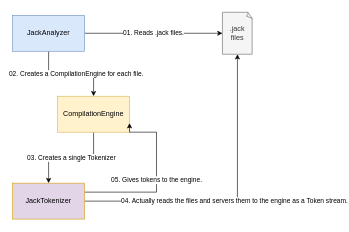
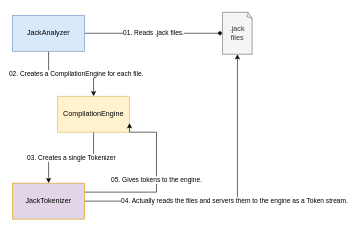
edge "JackAnalyzer" -> ".jack files": arrowhead classic -> diamond
